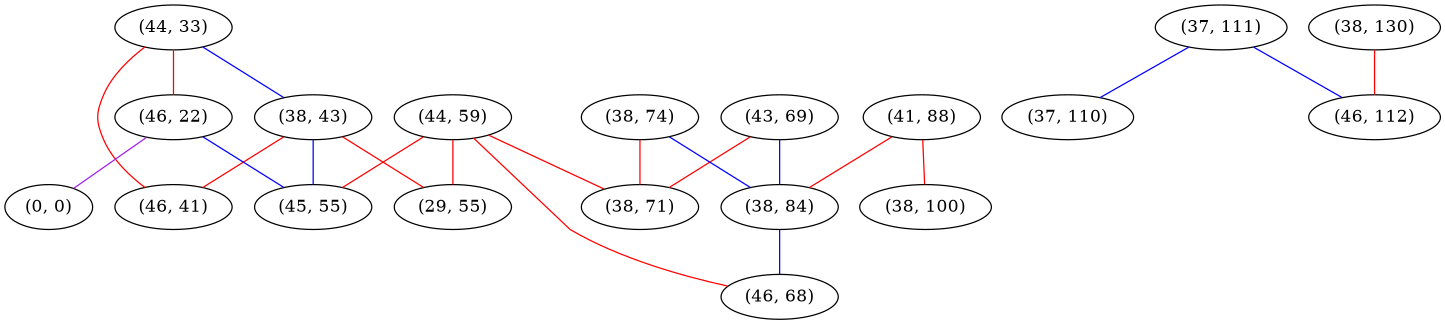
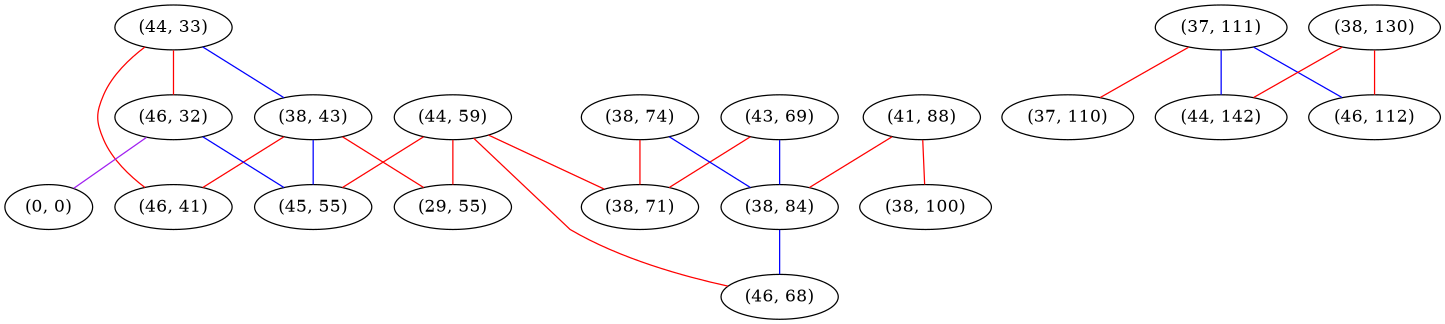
edge "(37, 111)" -- "(37, 110)": color blue -> red
node "(46, 22)": label "(46, 22)" -> "(46, 32)"
node "(44, 142)": added
